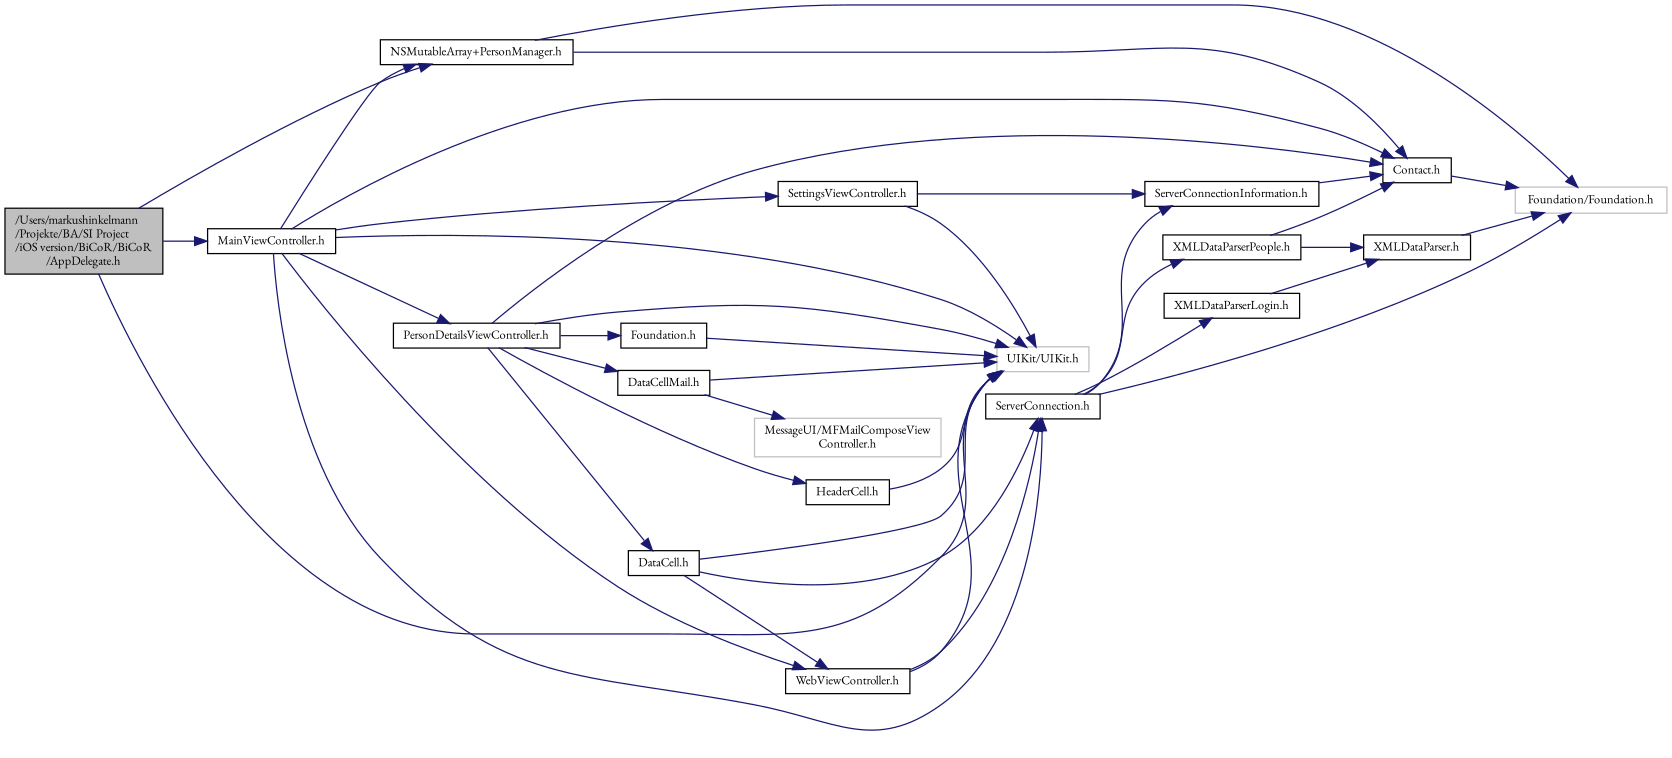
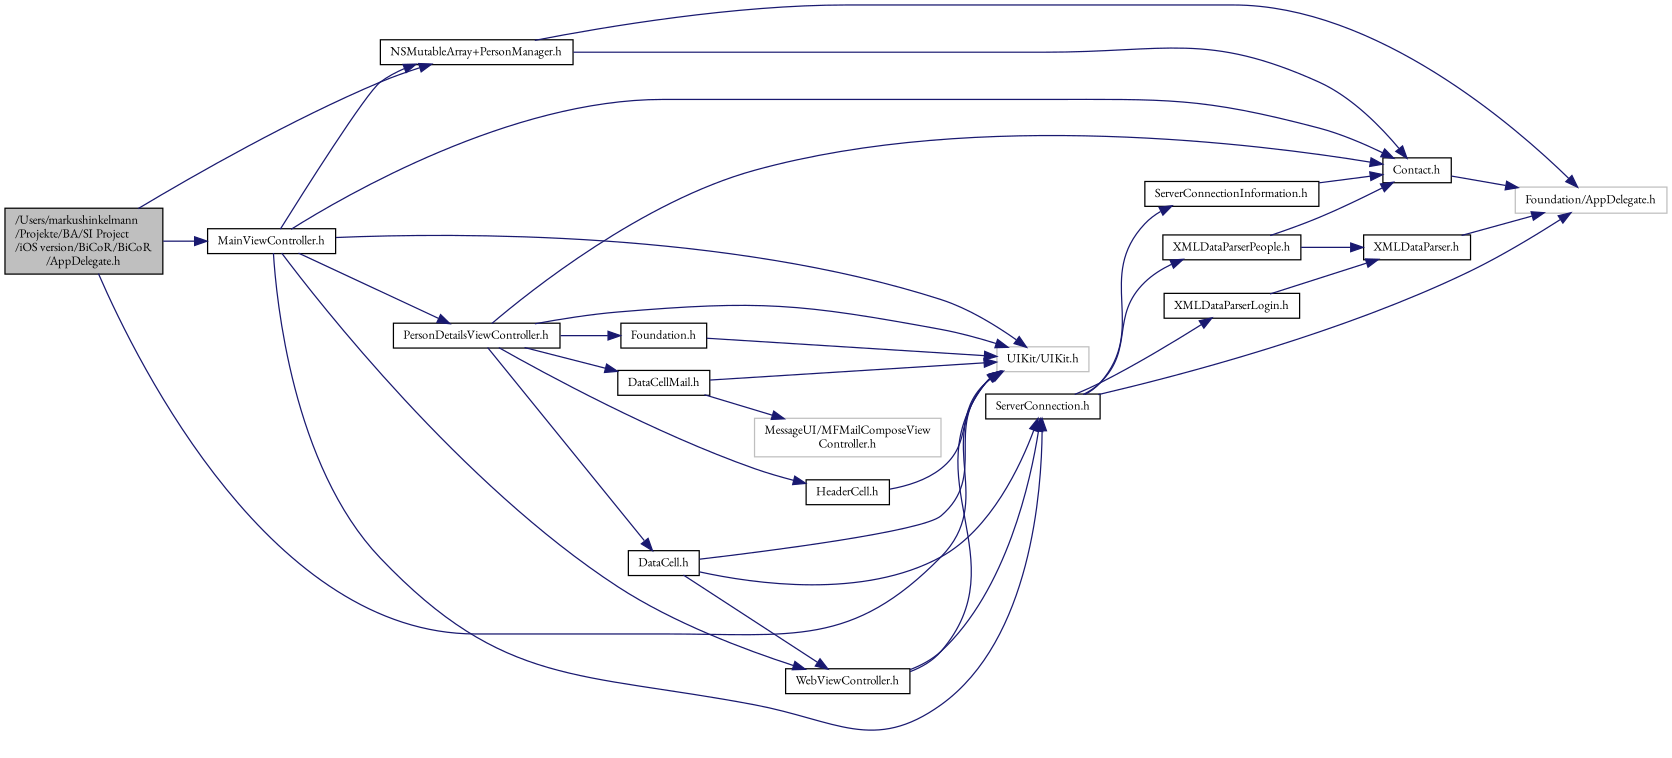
node "SettingsViewController.h": removed
node "Foundation/Foundation.h": label "Foundation/Foundation.h" -> "Foundation/AppDelegate.h"
